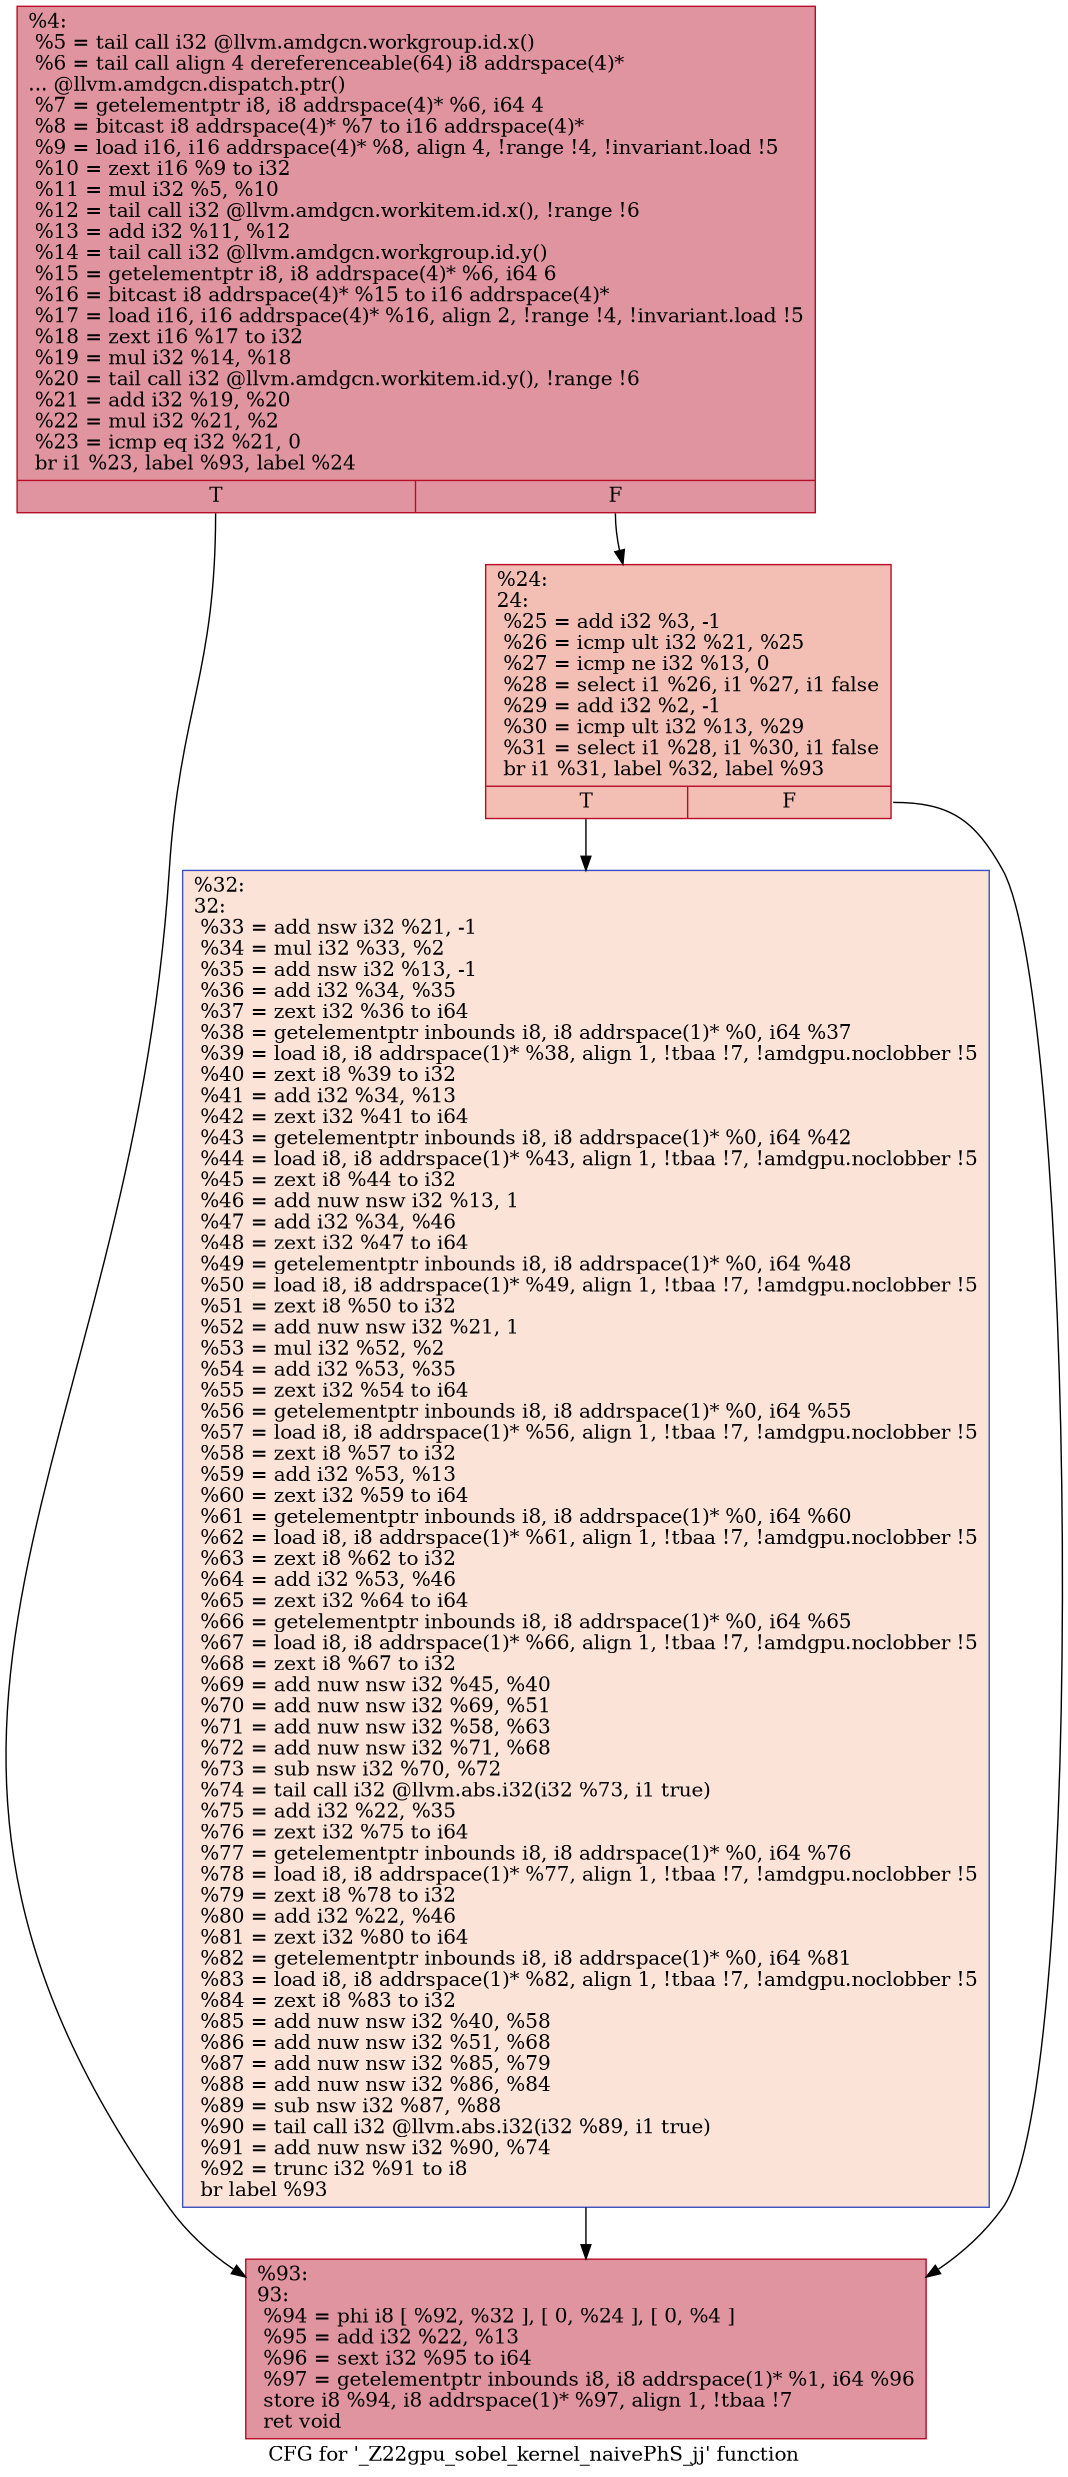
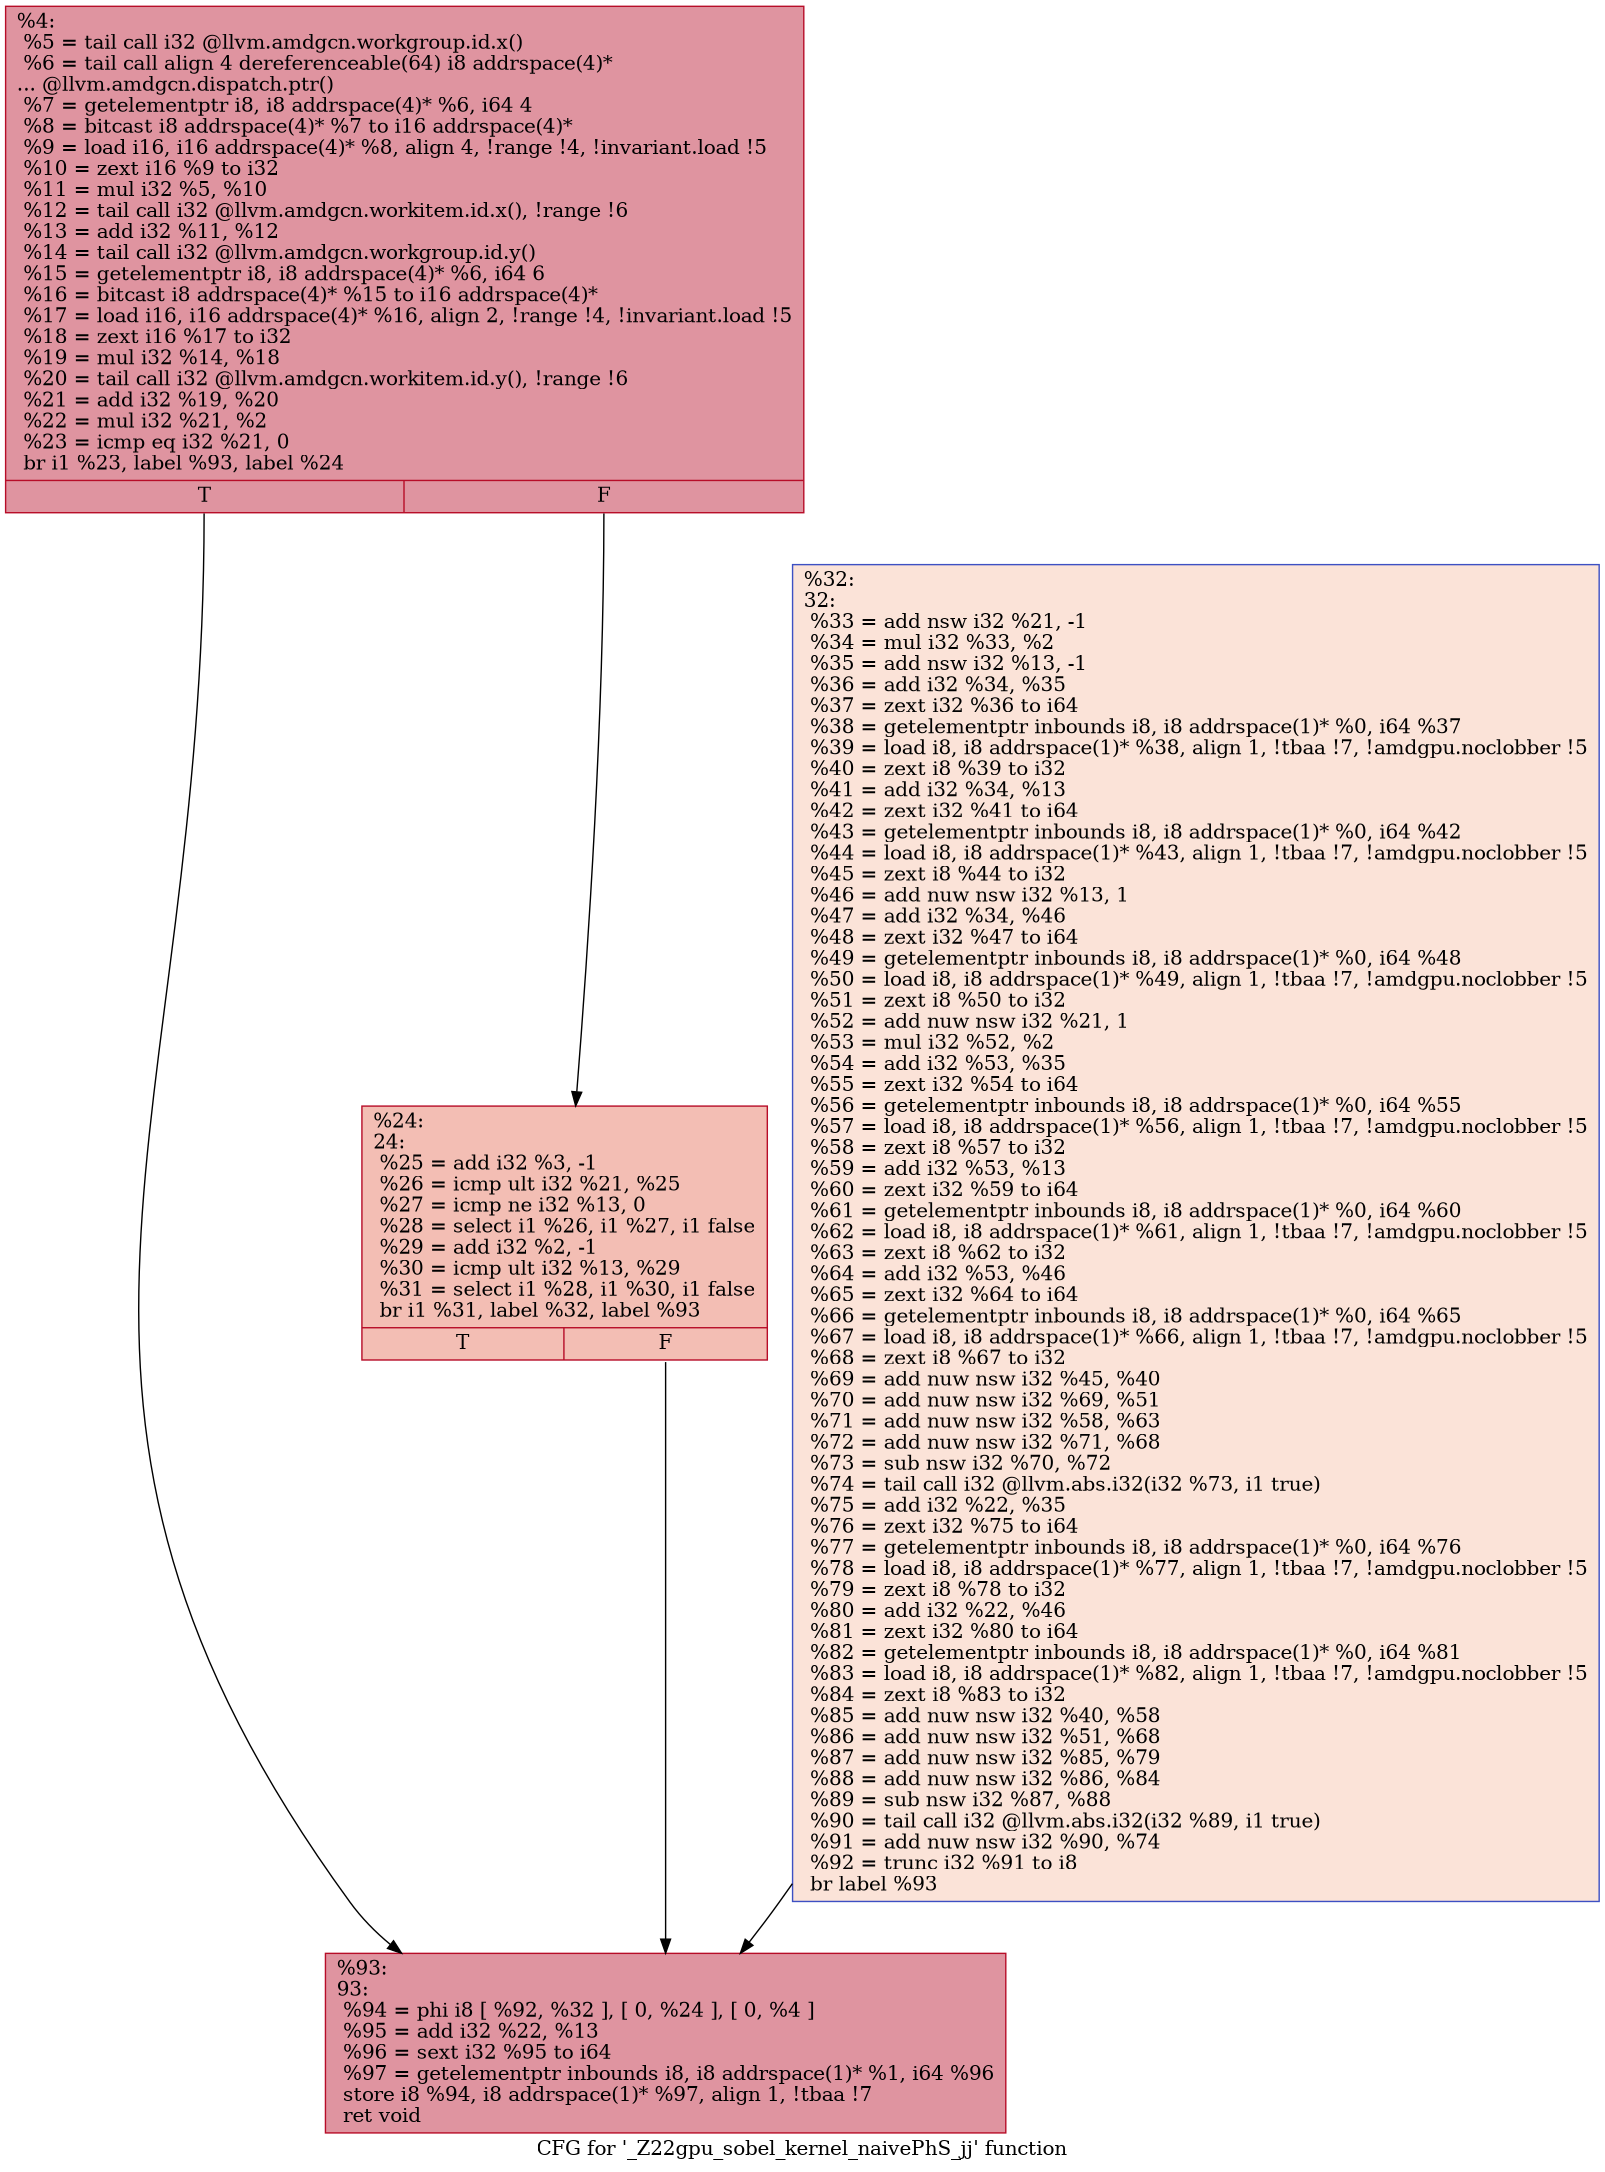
edge "%24:" -> "%32:": removed
